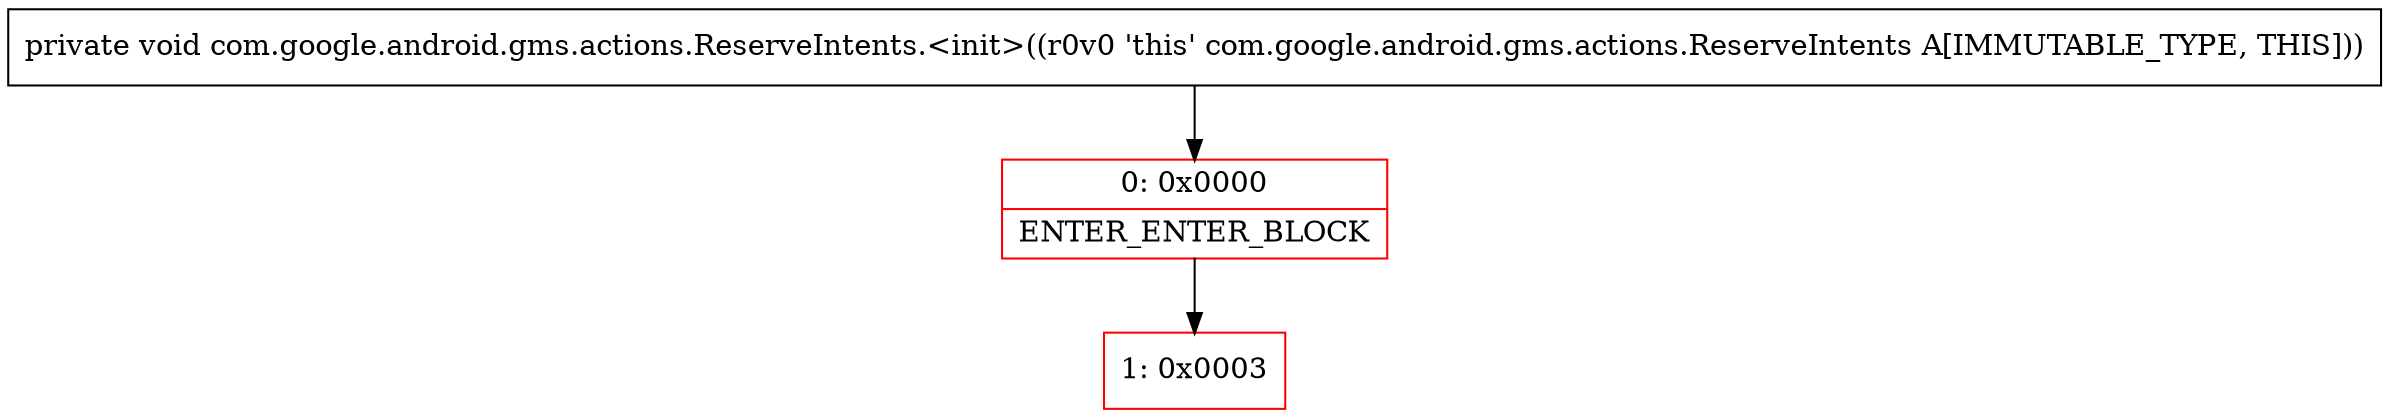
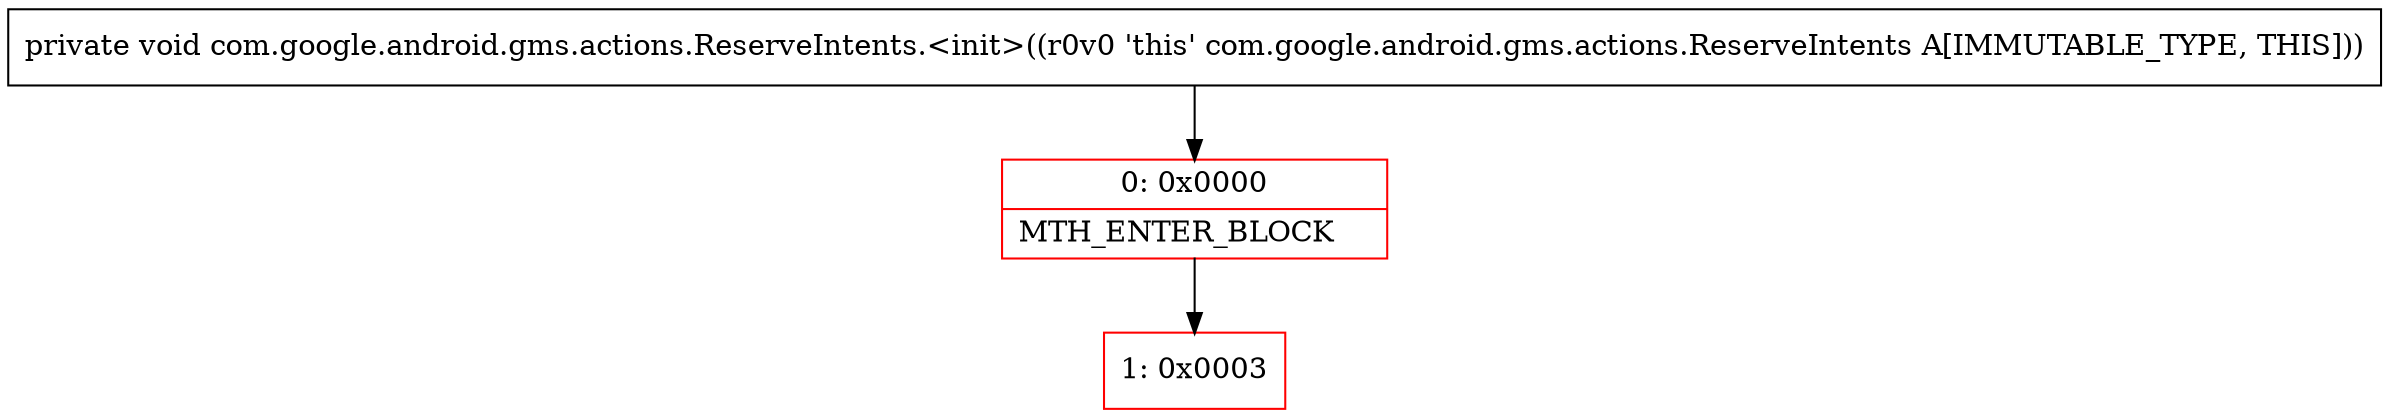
node "0: 0x0000": text "ENTER_ENTER_BLOCK" -> "MTH_ENTER_BLOCK"
